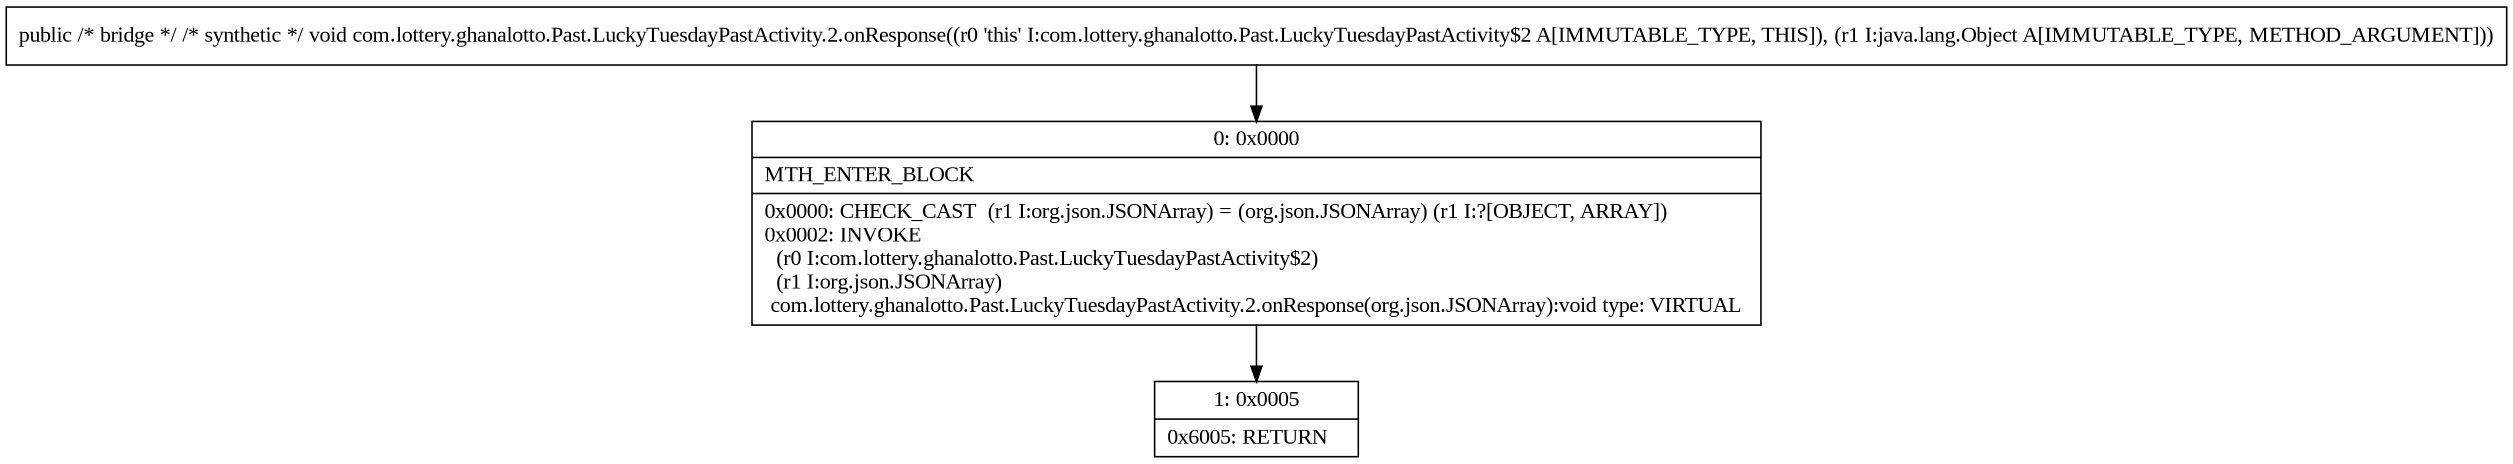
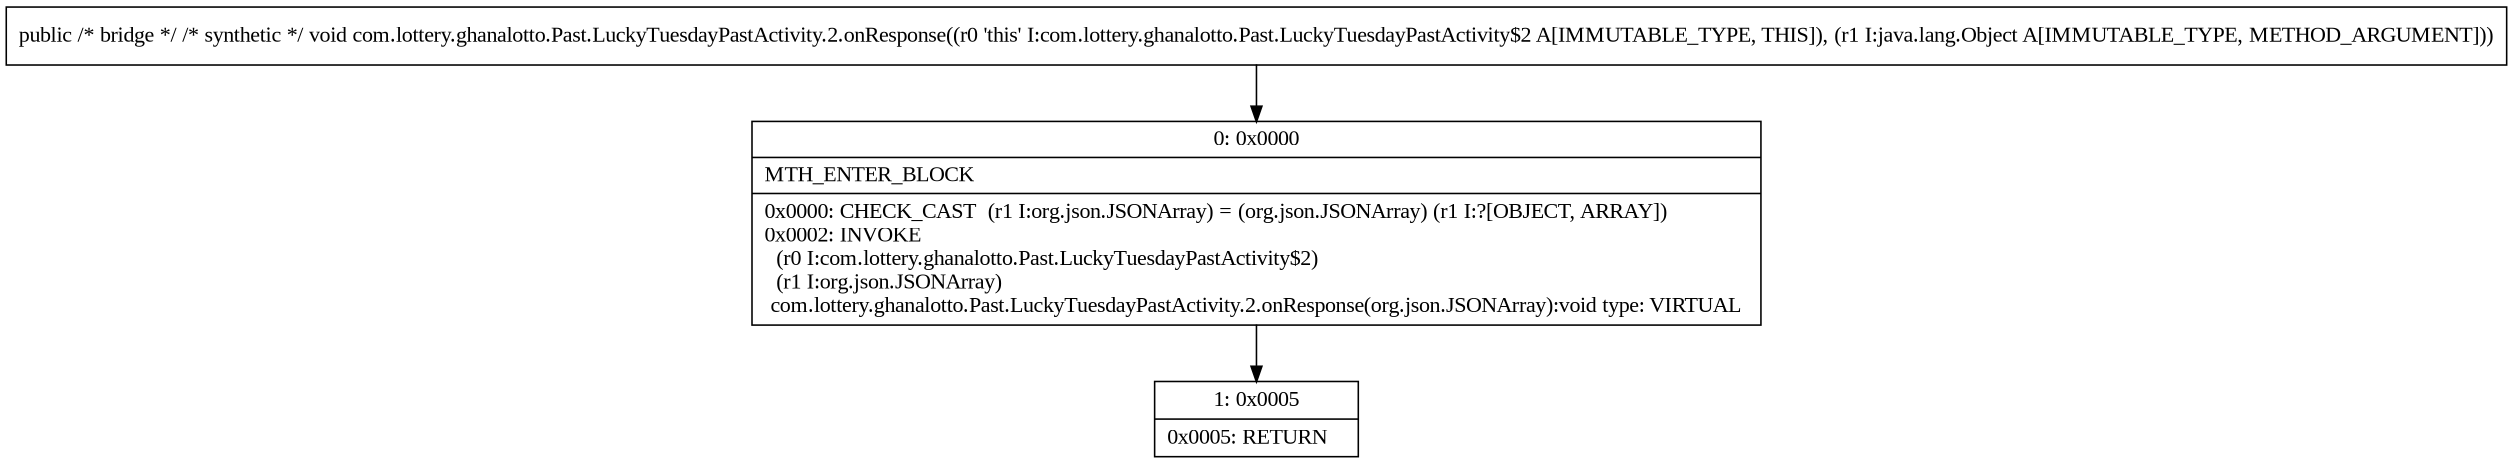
node "1: 0x0005": text "0x6005: RETURN" -> "0x0005: RETURN"
